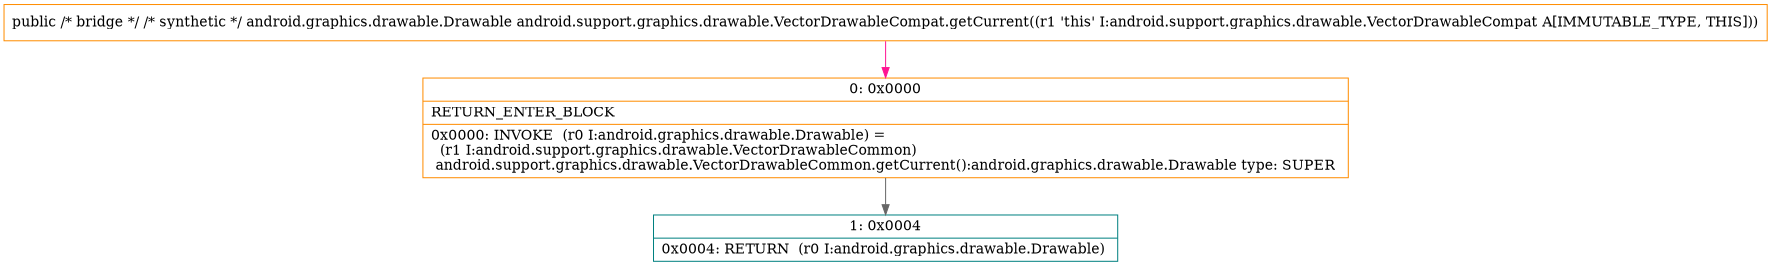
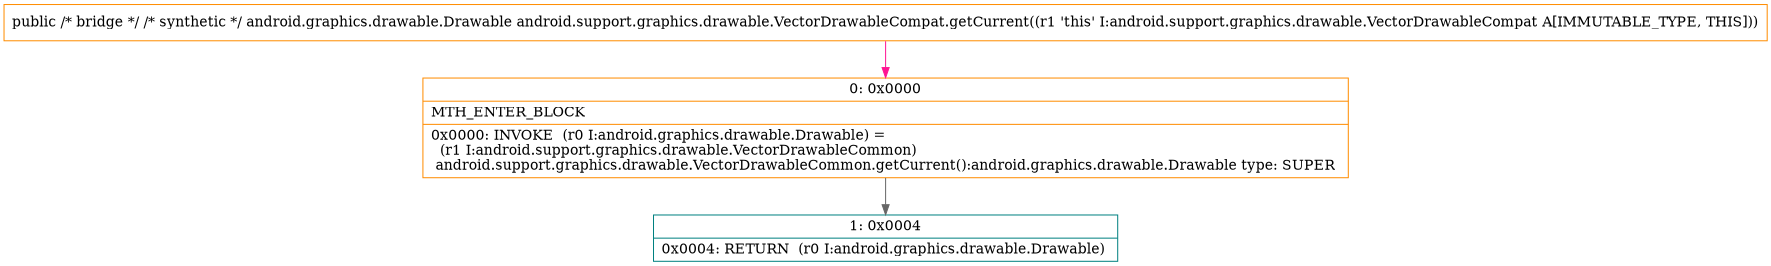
node "0: 0x0000": text "RETURN_ENTER_BLOCK" -> "MTH_ENTER_BLOCK"
